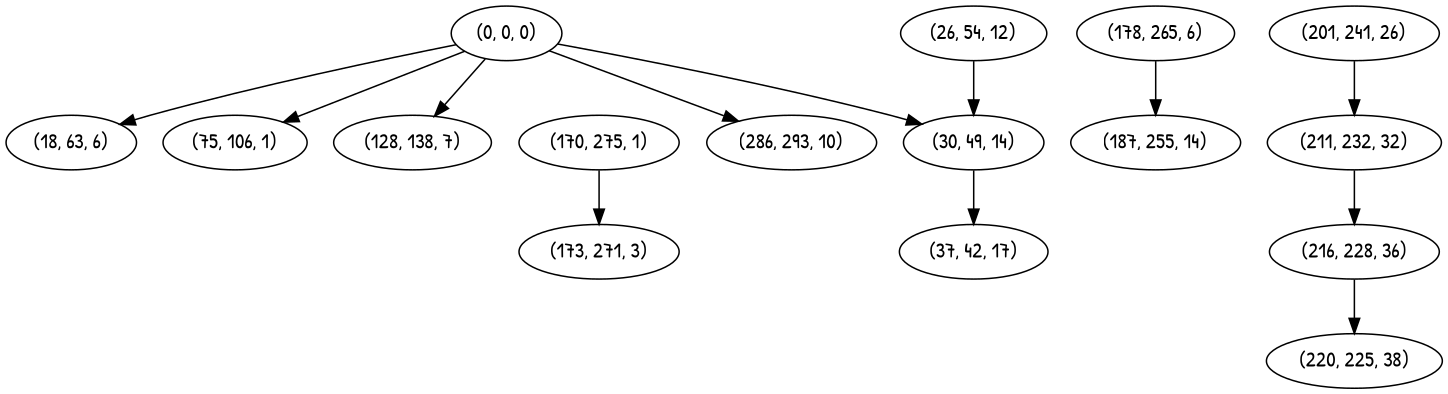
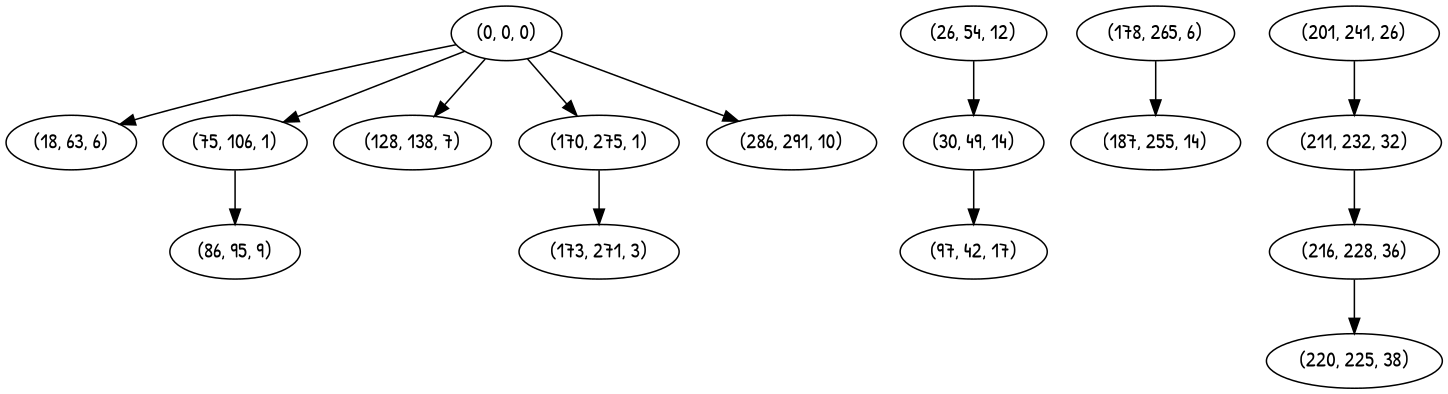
edge "(0, 0, 0)" -> "(30, 49, 14)": now "(0, 0, 0)" -> "(170, 275, 1)"
node "(286, 293, 10)": label "(286, 293, 10)" -> "(286, 291, 10)"
node "(86, 95, 9)": added
node "(37, 42, 17)": label "(37, 42, 17)" -> "(97, 42, 17)"
